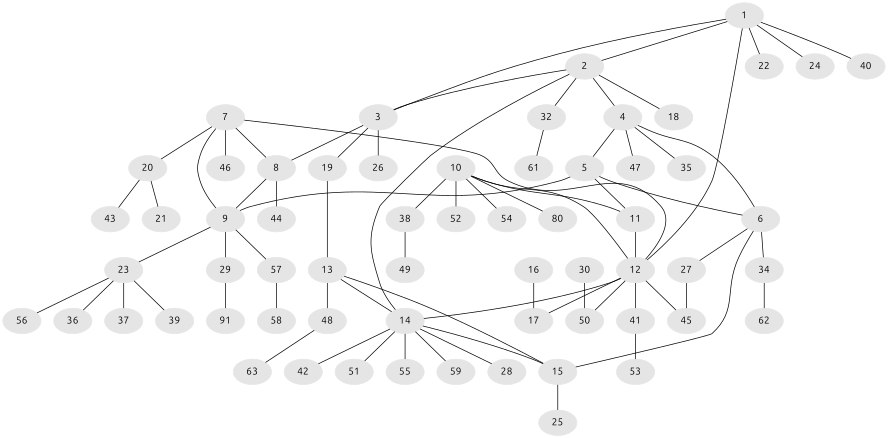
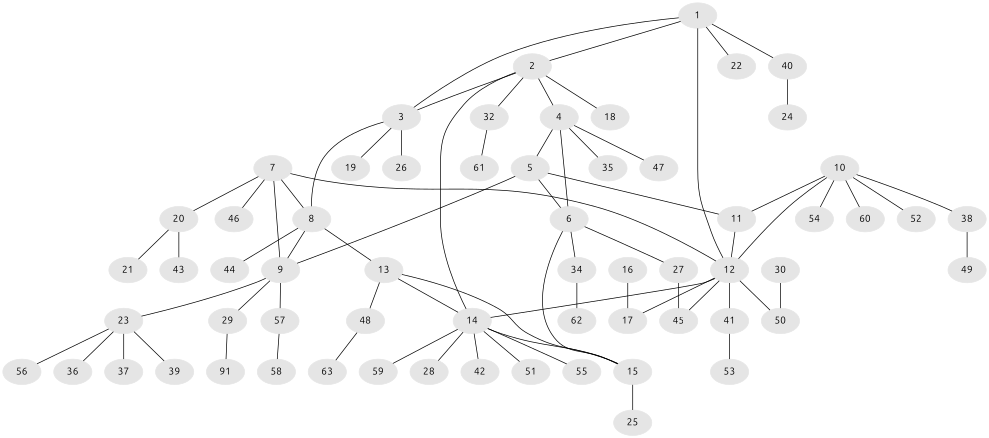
edge "1" -- "24": now "40" -- "24"
edge "19" -- "13": now "8" -- "13"
node "80": label "80" -> "60"
